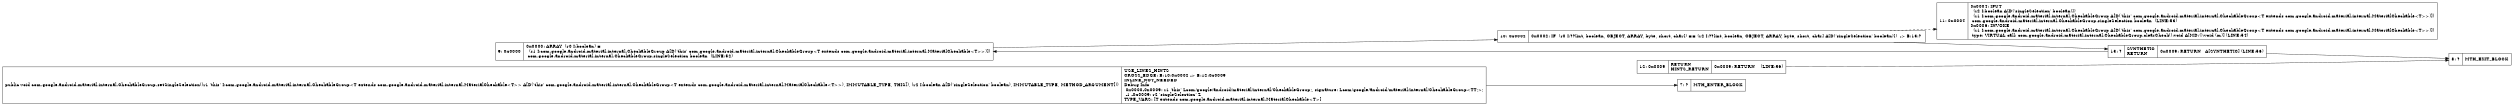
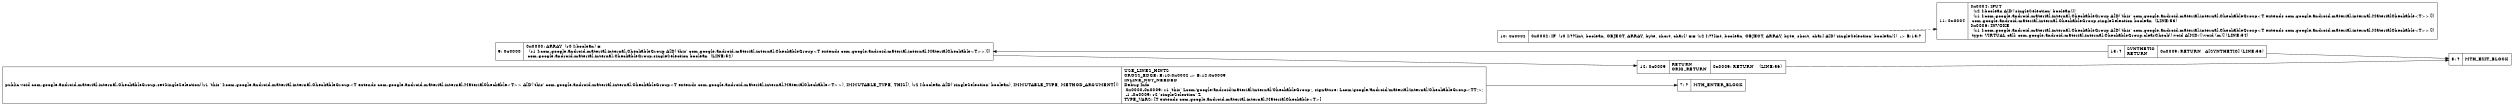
edge "9: 0x0000" -> "10: 0x0002": now "9: 0x0000" -> "12: 0x0009"
edge "10: 0x0002" -> "13: ?": removed
node "12: 0x0009": text "HINTS_RETURN" -> "ORIG_RETURN"
